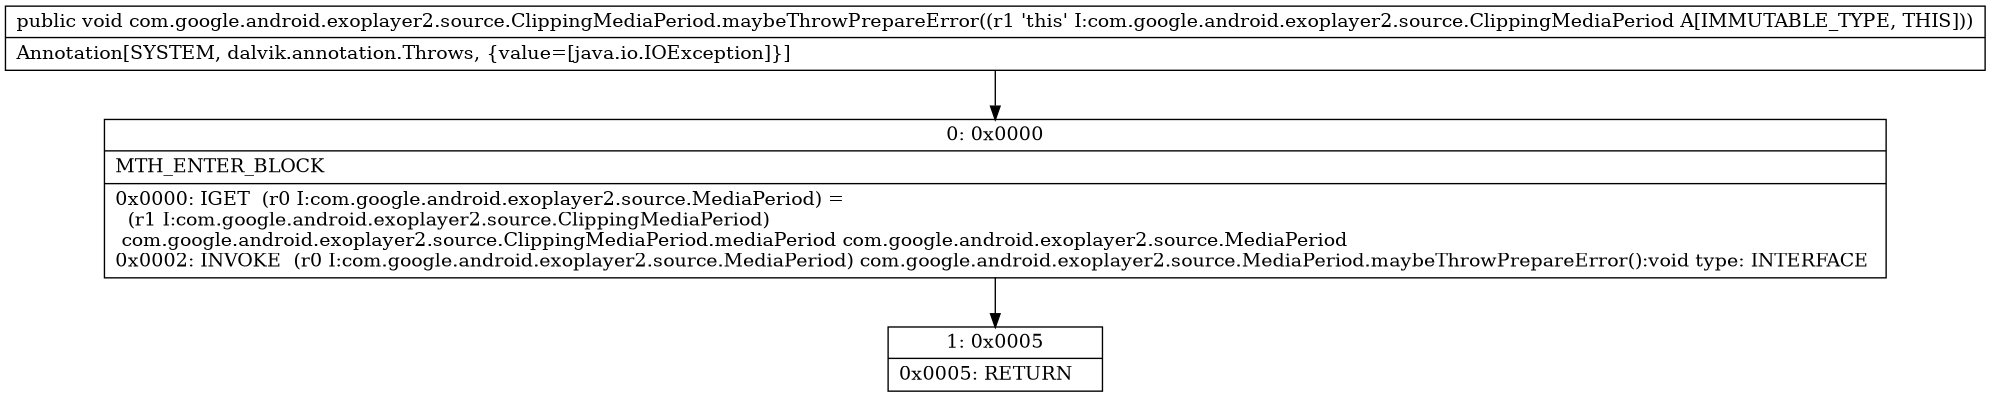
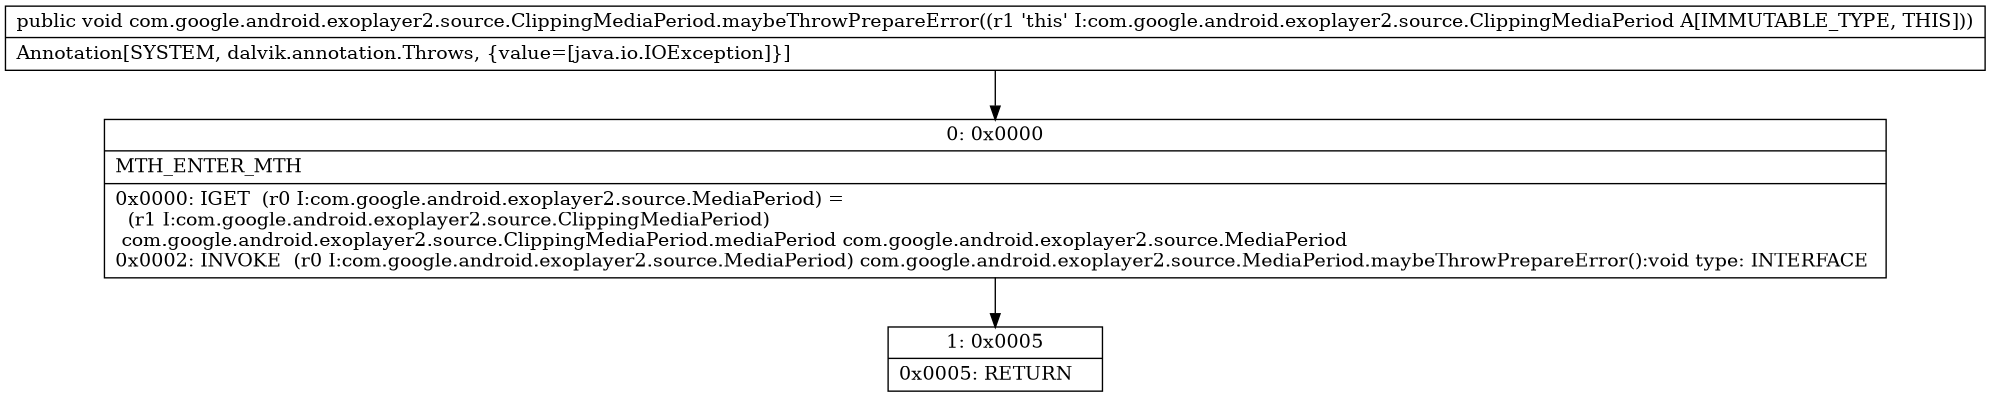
node "0: 0x0000": text "MTH_ENTER_BLOCK" -> "MTH_ENTER_MTH"
